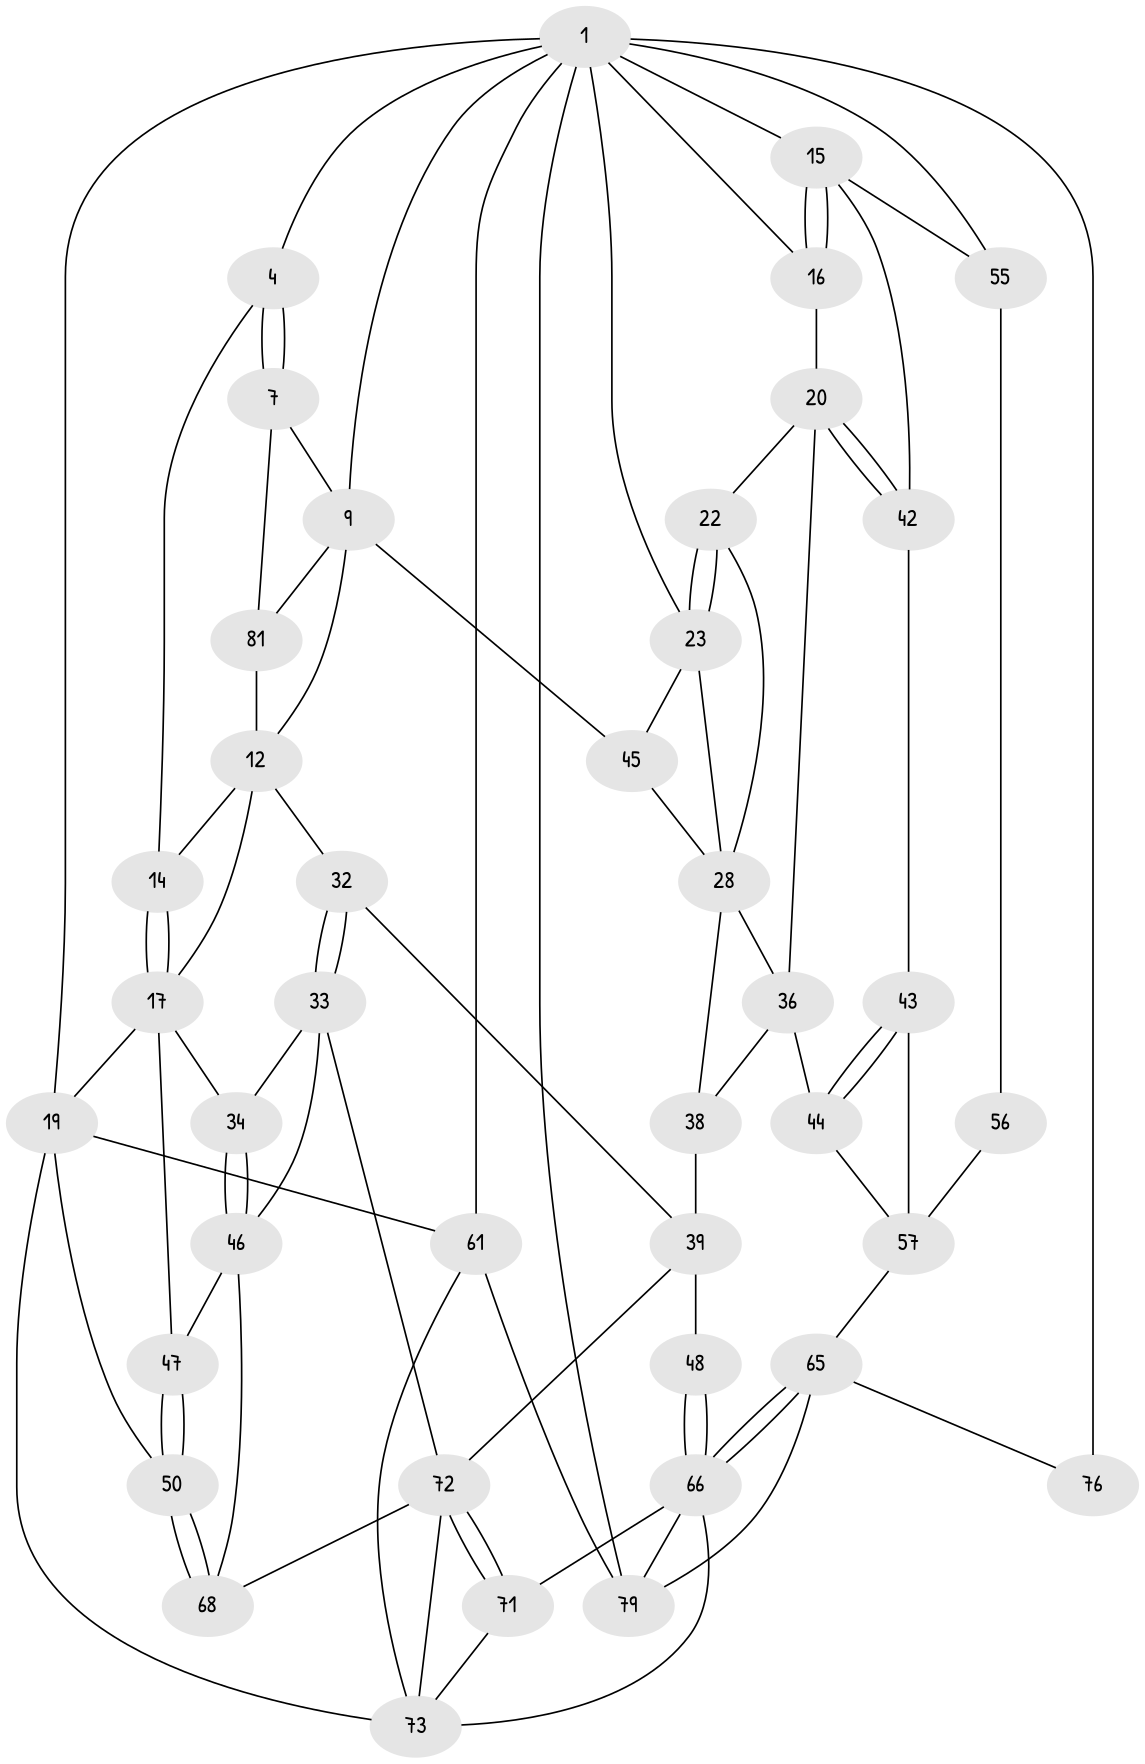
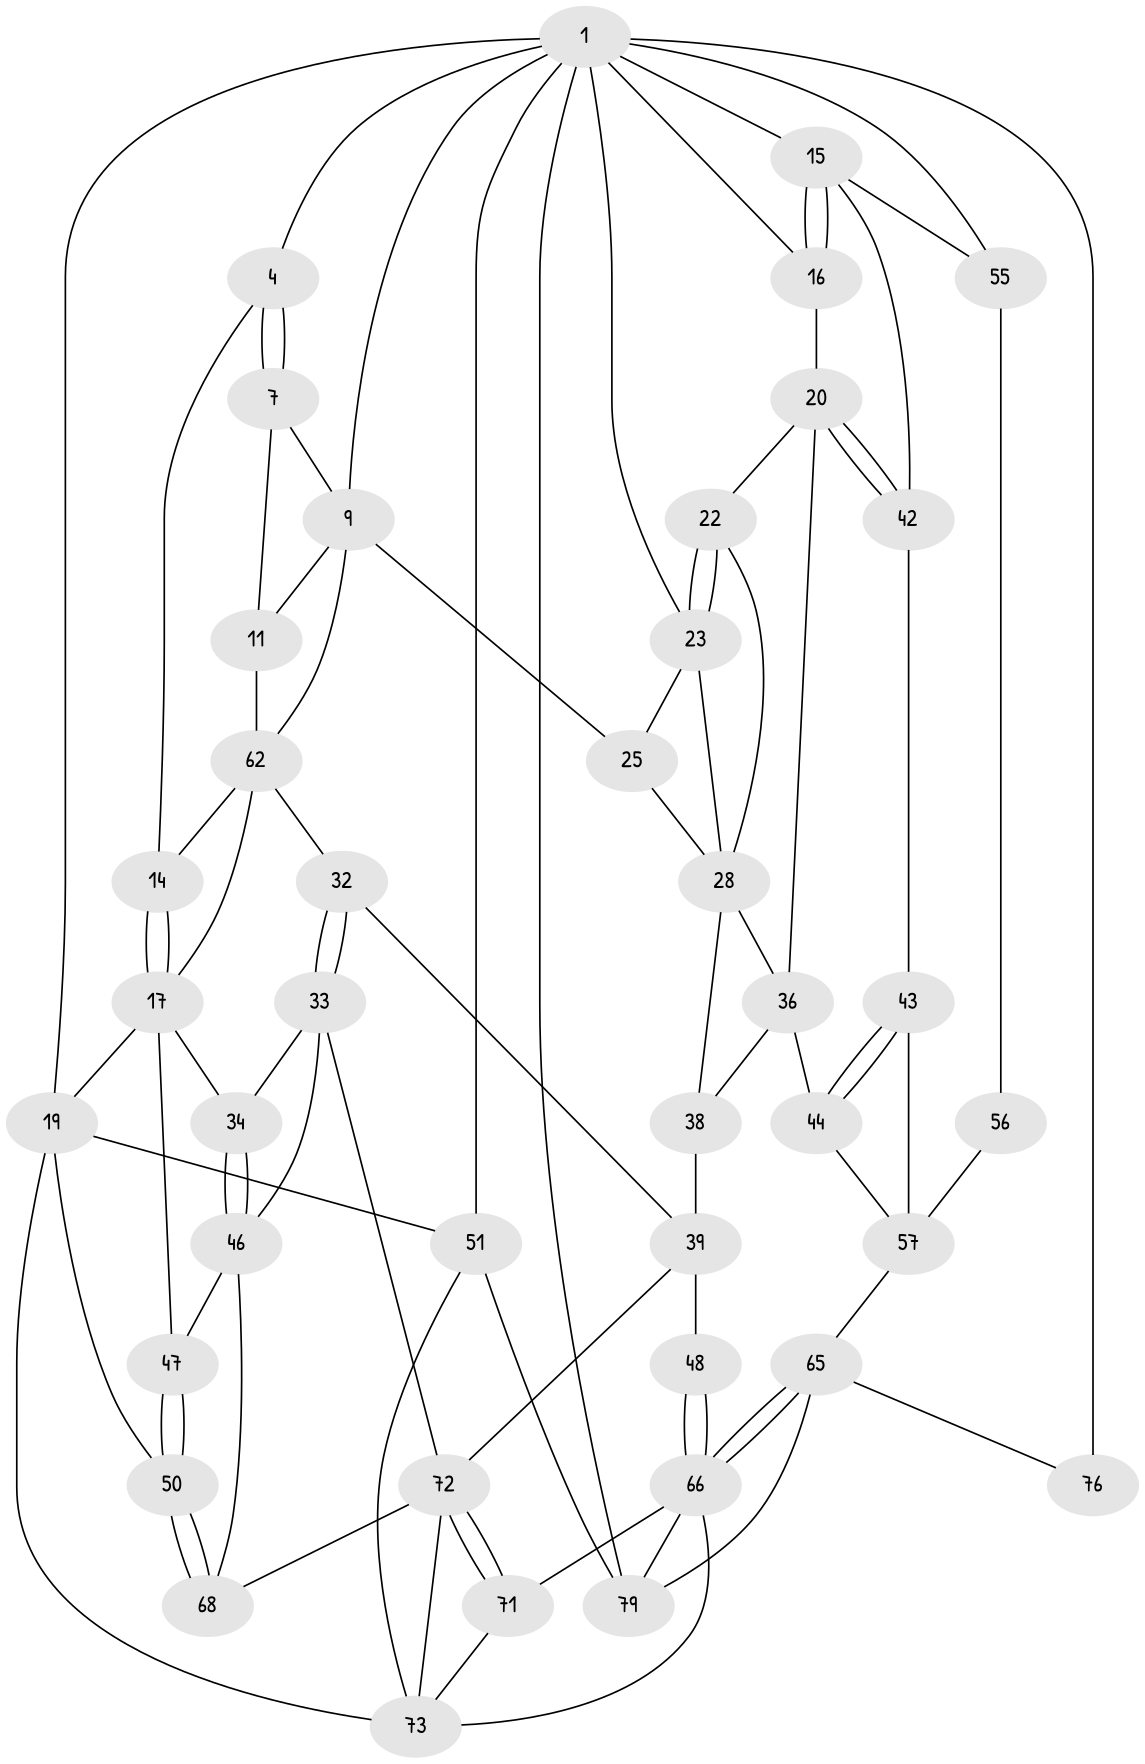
node "81": label "81" -> "11"
node "12": label "12" -> "62"
node "45": label "45" -> "25"
node "61": label "61" -> "51"
